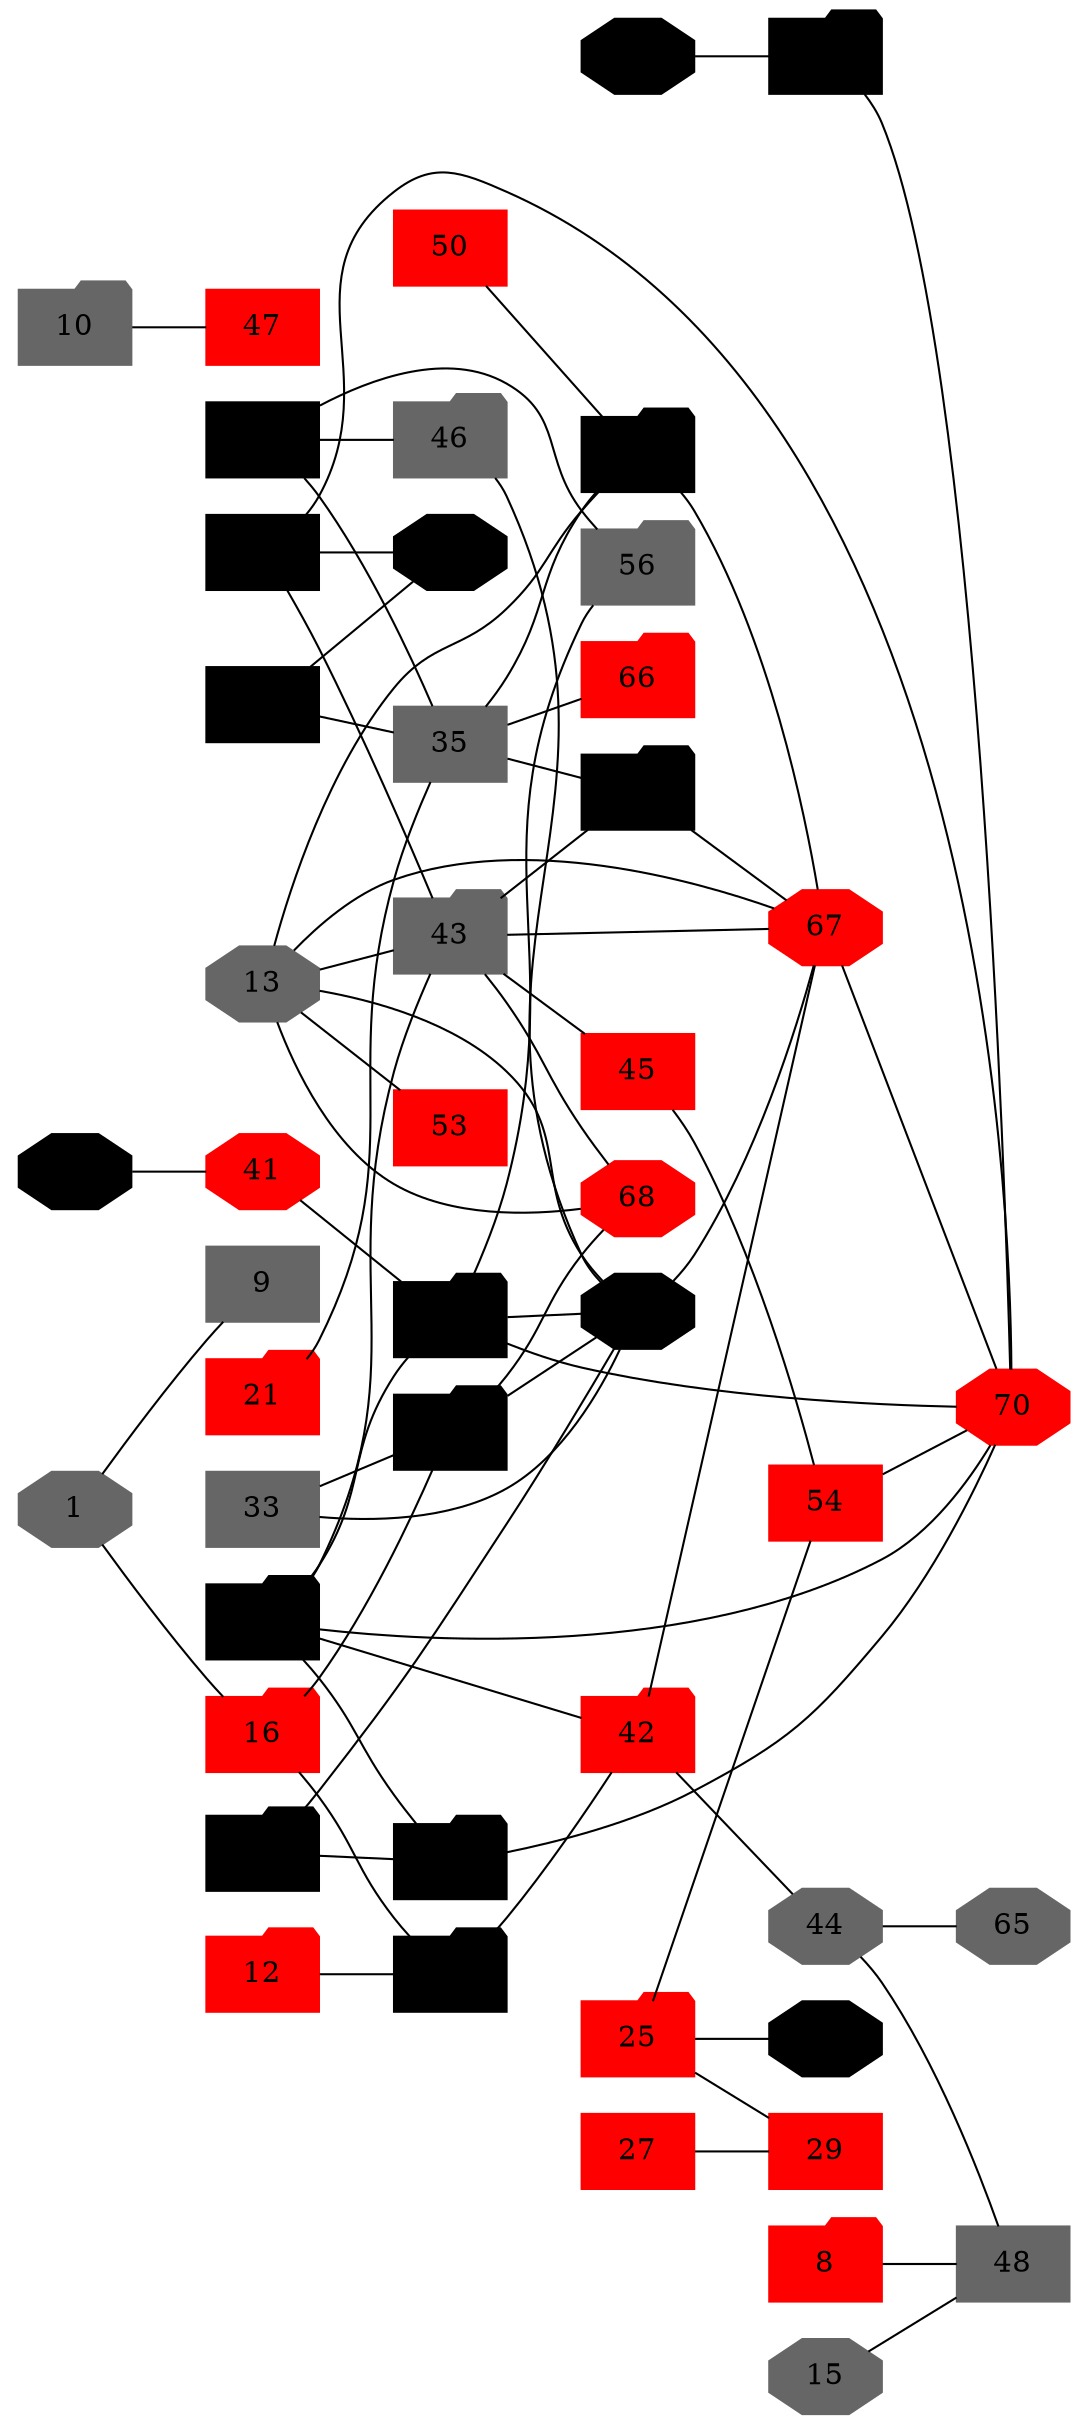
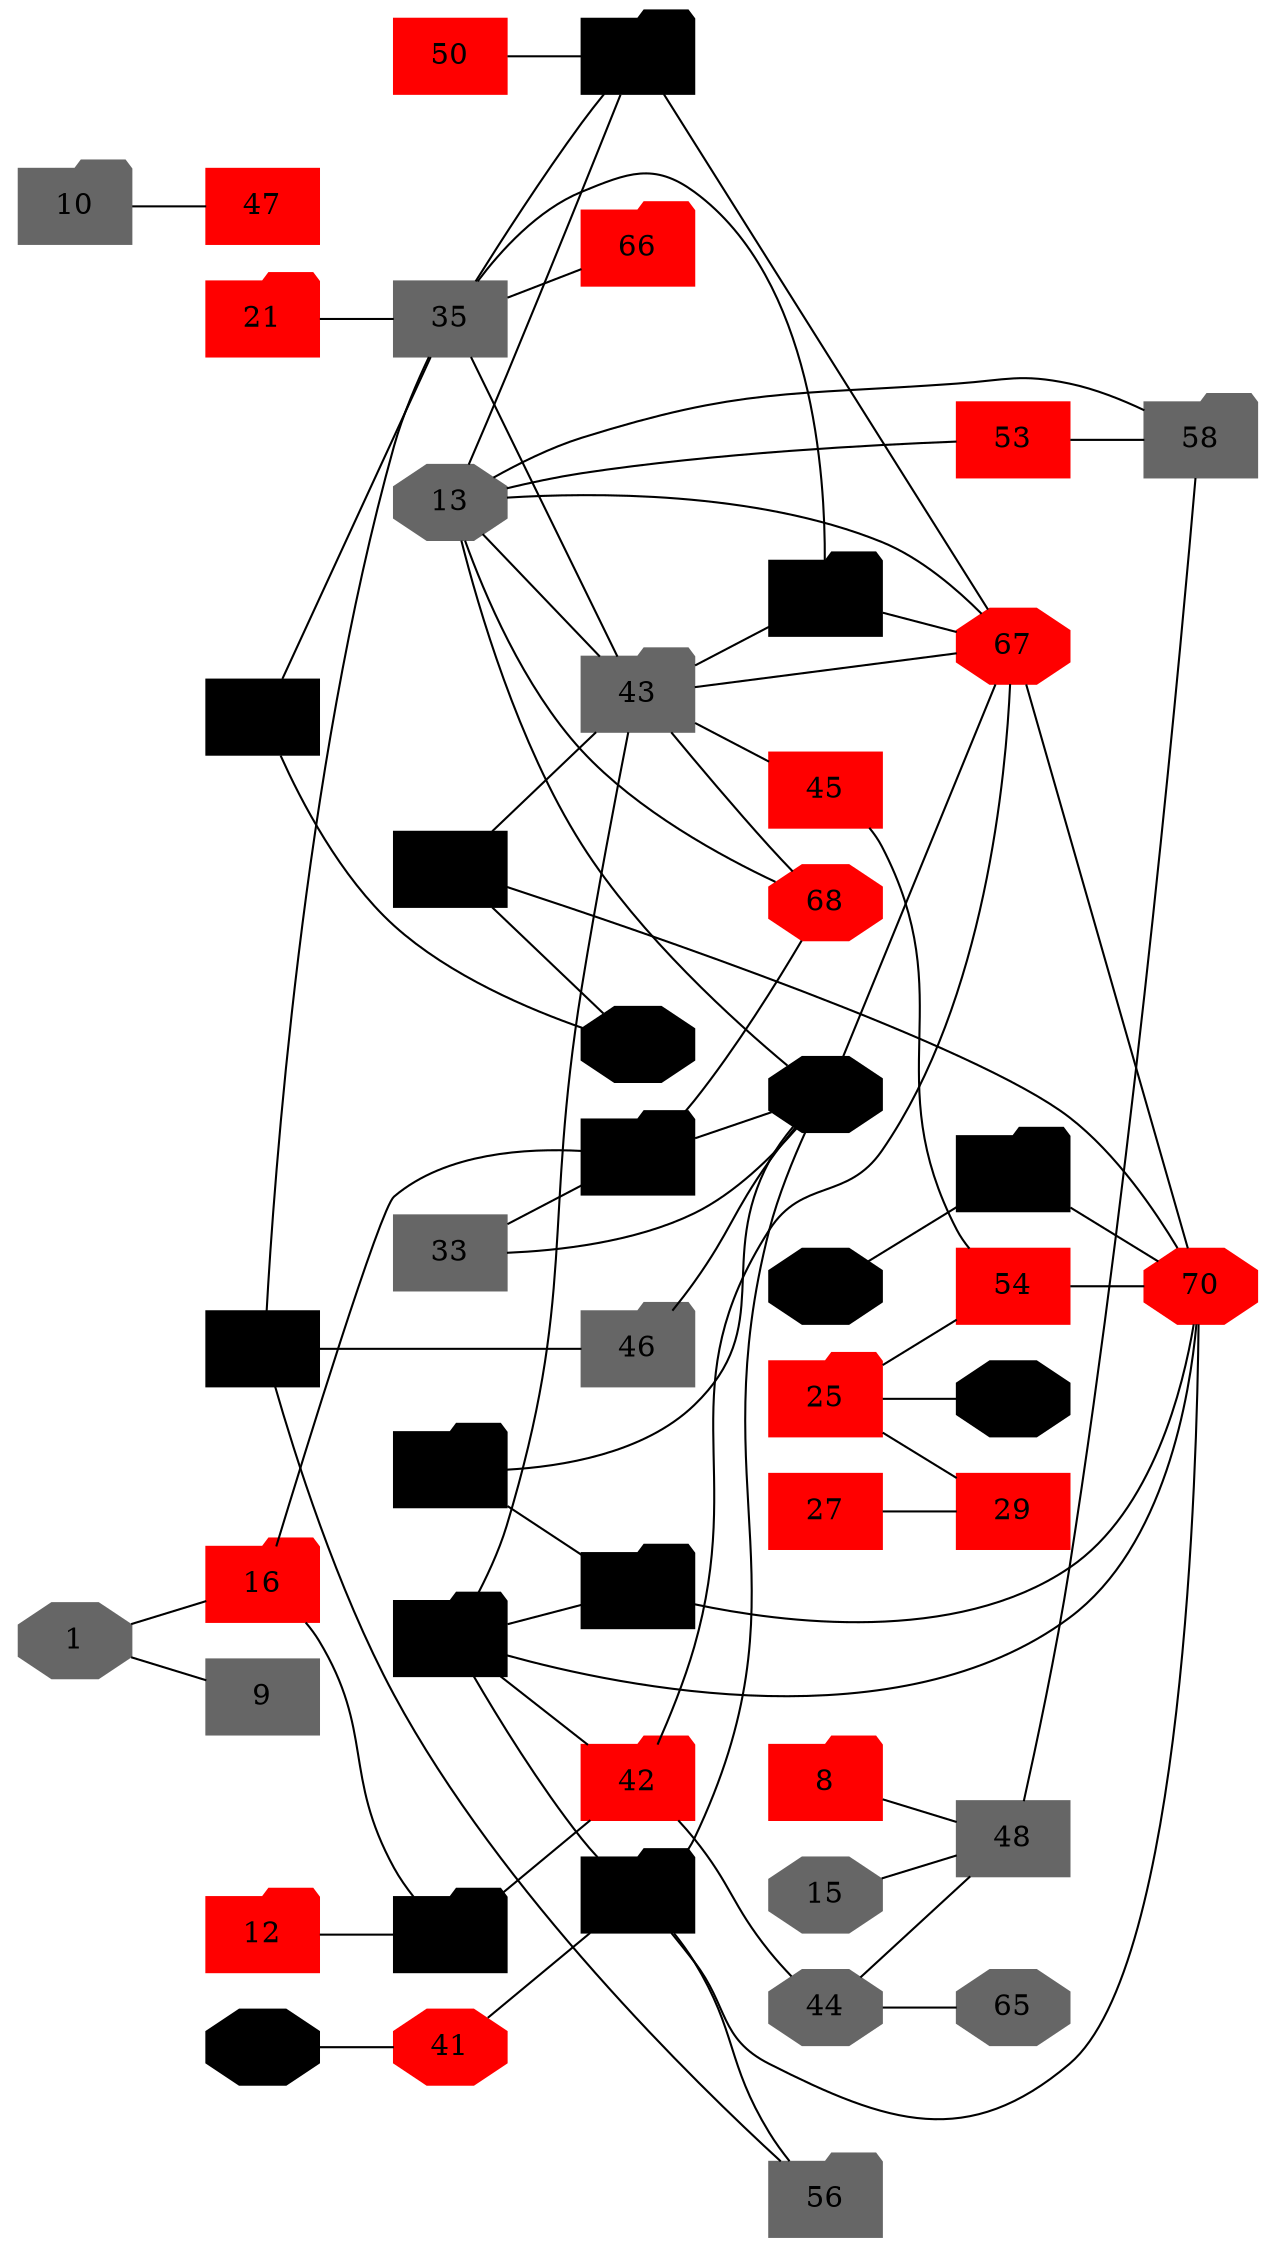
node "58": added
edge "35" -- "43": added
